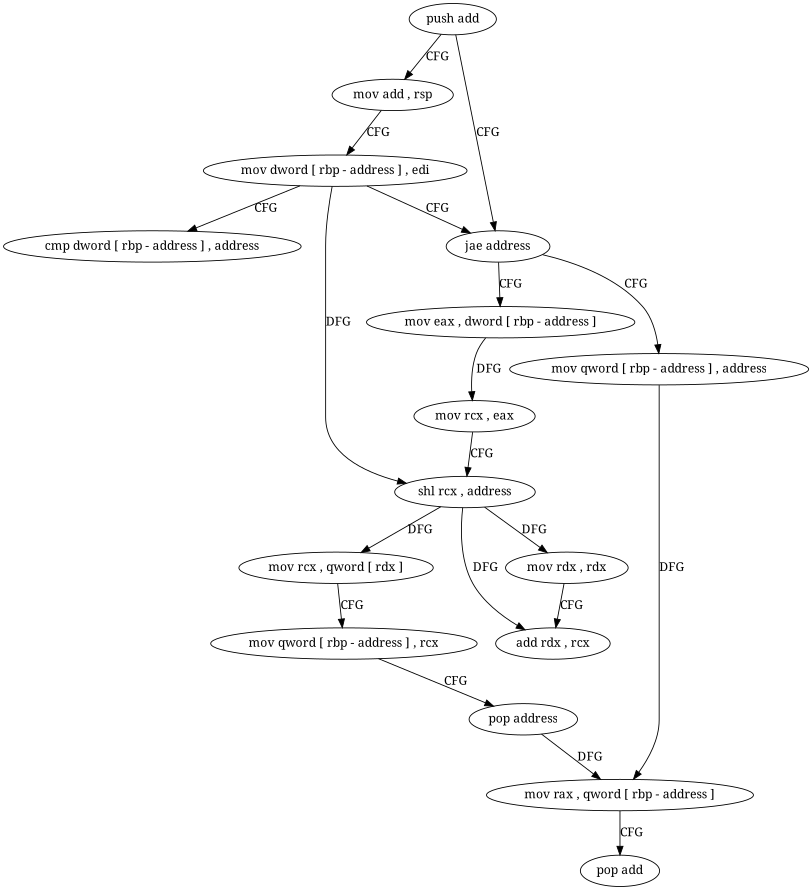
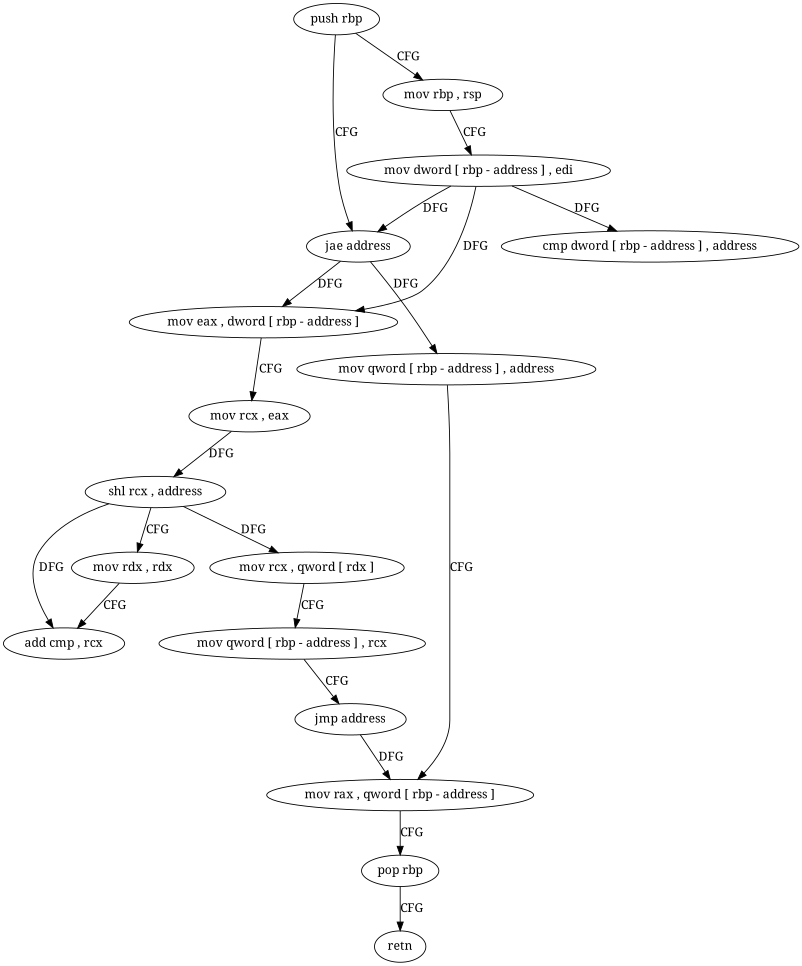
node "push add": label "push add" -> "push rbp"
node "mov add , rsp": label "mov add , rsp" -> "mov rbp , rsp"
edge "mov dword [ rbp - address ] , edi" -> "cmp dword [ rbp - address ] , address": label "CFG" -> "DFG"
edge "mov dword [ rbp - address ] , edi" -> "jae address": label "CFG" -> "DFG"
edge "jae address" -> "mov eax , dword [ rbp - address ]": label "CFG" -> "DFG"
edge "jae address" -> "mov qword [ rbp - address ] , address": label "CFG" -> "DFG"
edge "mov dword [ rbp - address ] , edi" -> "shl rcx , address": now "mov dword [ rbp - address ] , edi" -> "mov eax , dword [ rbp - address ]"
edge "mov eax , dword [ rbp - address ]" -> "mov rcx , eax": label "DFG" -> "CFG"
edge "mov rcx , eax" -> "shl rcx , address": label "CFG" -> "DFG"
edge "shl rcx , address" -> "mov rdx , rdx": label "DFG" -> "CFG"
edge "mov qword [ rbp - address ] , address" -> "mov rax , qword [ rbp - address ]": label "DFG" -> "CFG"
node "add rdx , rcx": label "add rdx , rcx" -> "add cmp , rcx"
node "pop address": label "pop address" -> "jmp address"
node "pop add": label "pop add" -> "pop rbp"
node "retn": added
